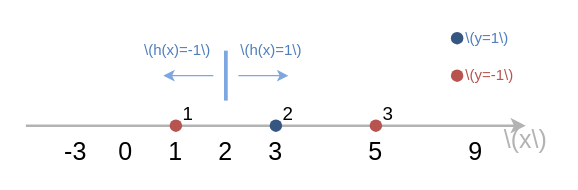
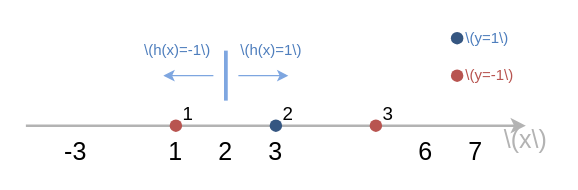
node "0": removed
node "5": removed
node "6": added
node "9": label "9" -> "7"
